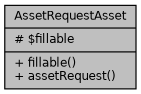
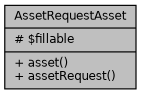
node "AssetRequestAsset": text "+ fillable()" -> "+ asset()"
